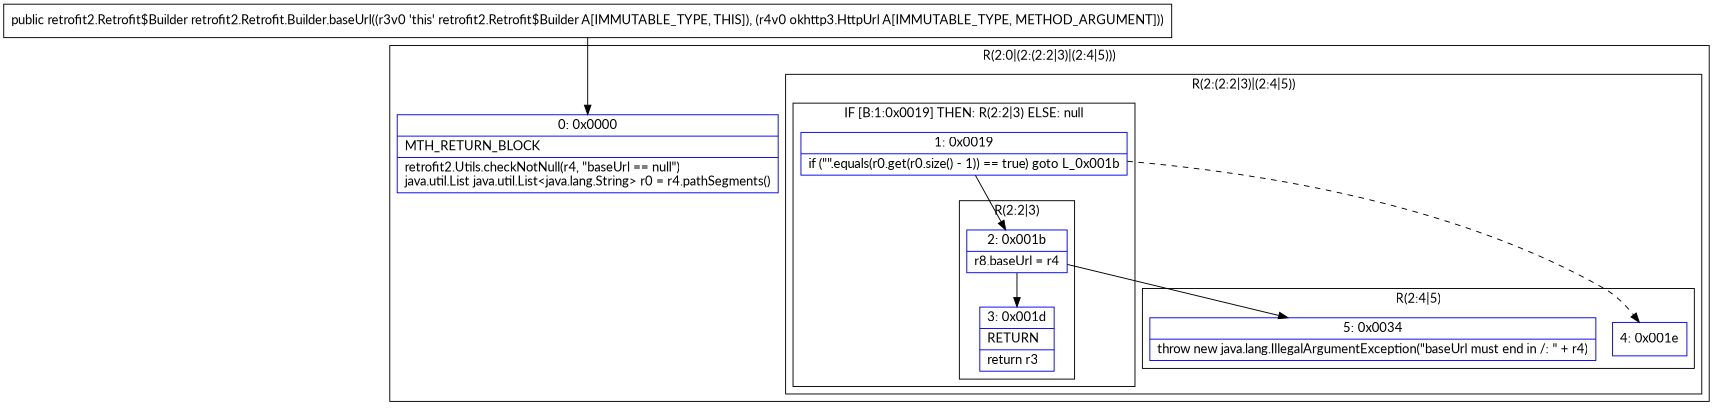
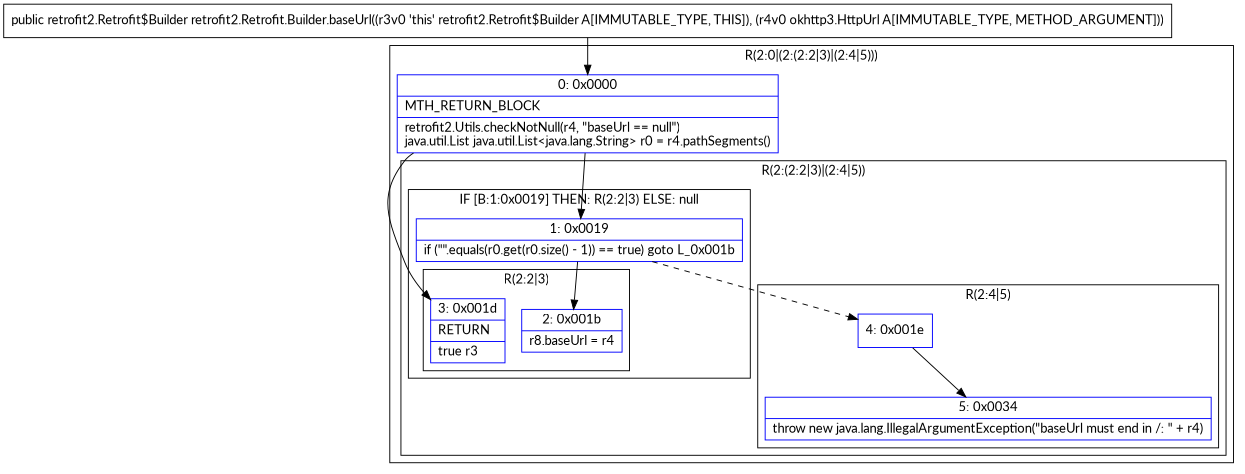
edge "0: 0x0000" -> "1: 0x0019": added
edge "2: 0x001b" -> "3: 0x001d": now "0: 0x0000" -> "3: 0x001d"
edge "2: 0x001b" -> "5: 0x0034": now "4: 0x001e" -> "5: 0x0034"
node "3: 0x001d": text "return r3" -> "true r3"
